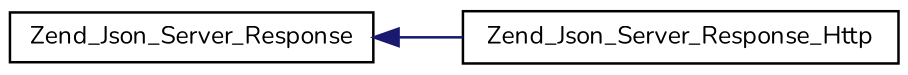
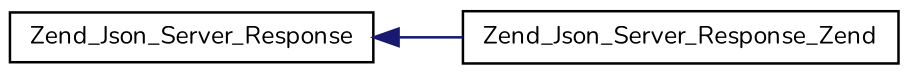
node "Zend_Json_Server_Response_Http": label "Zend_Json_Server_Response_Http" -> "Zend_Json_Server_Response_Zend"
